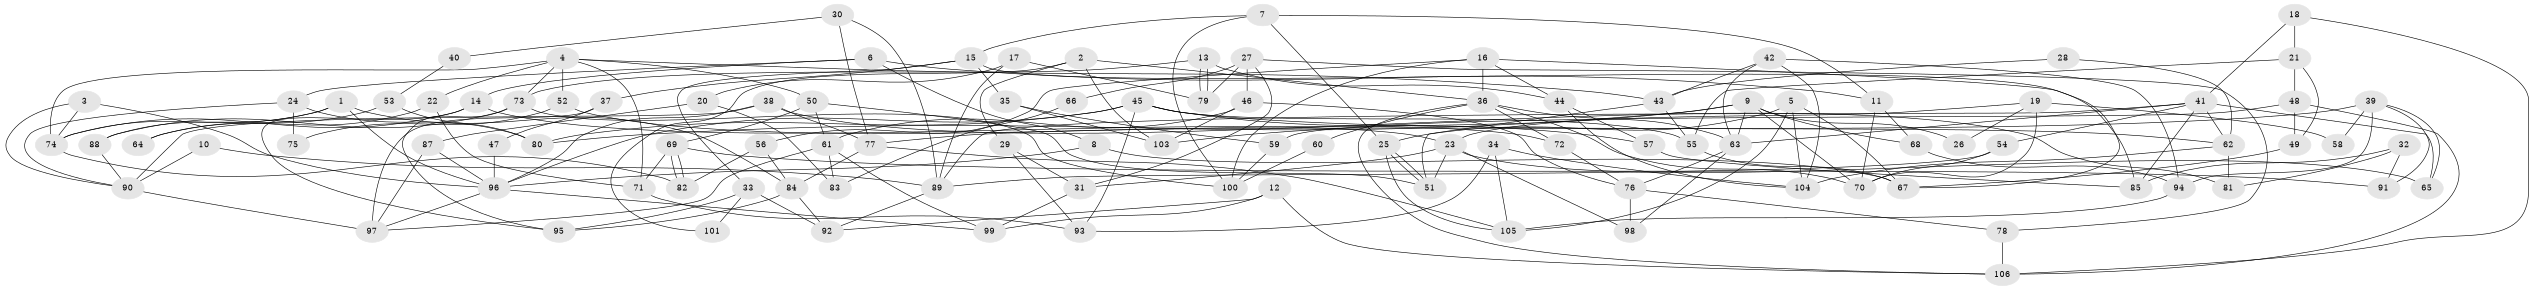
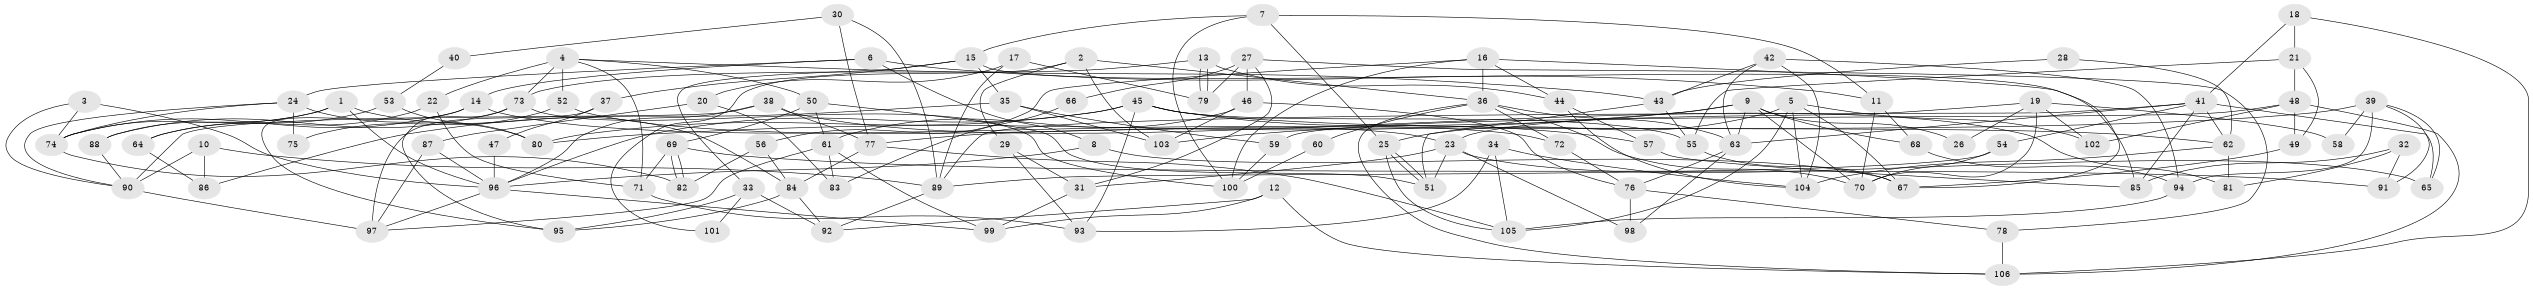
edge "4" -- "74": now "24" -- "74"
node "102": added
node "86": added
